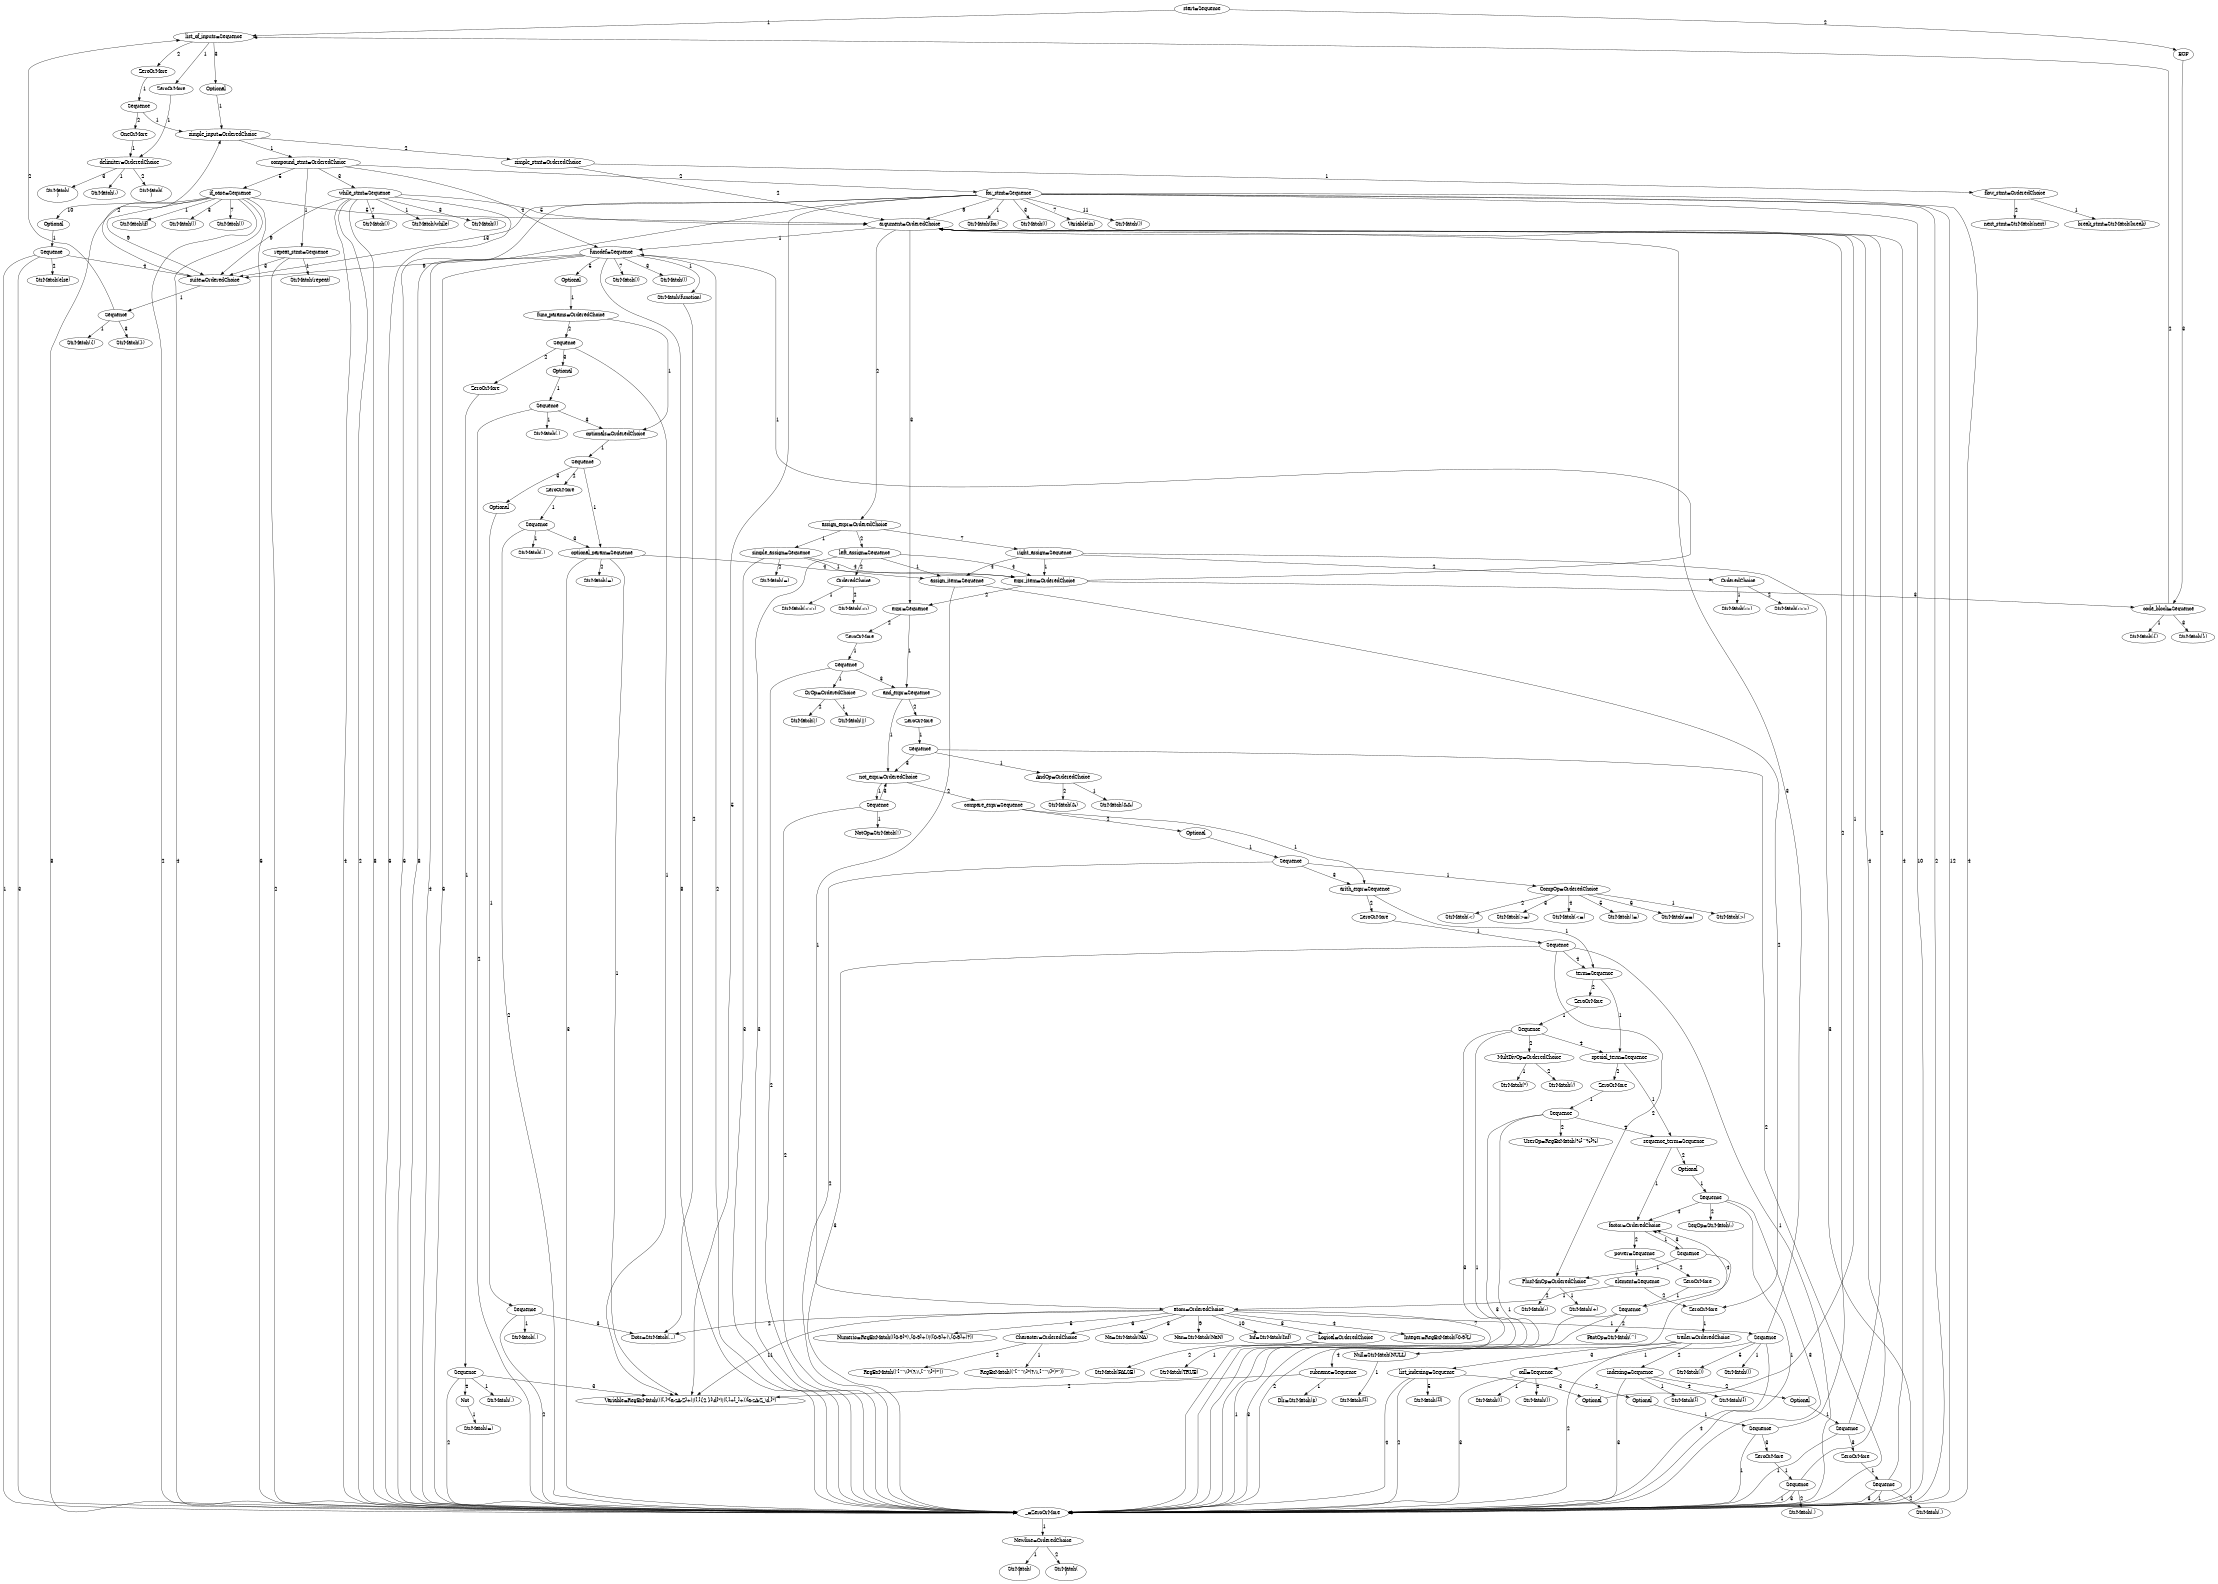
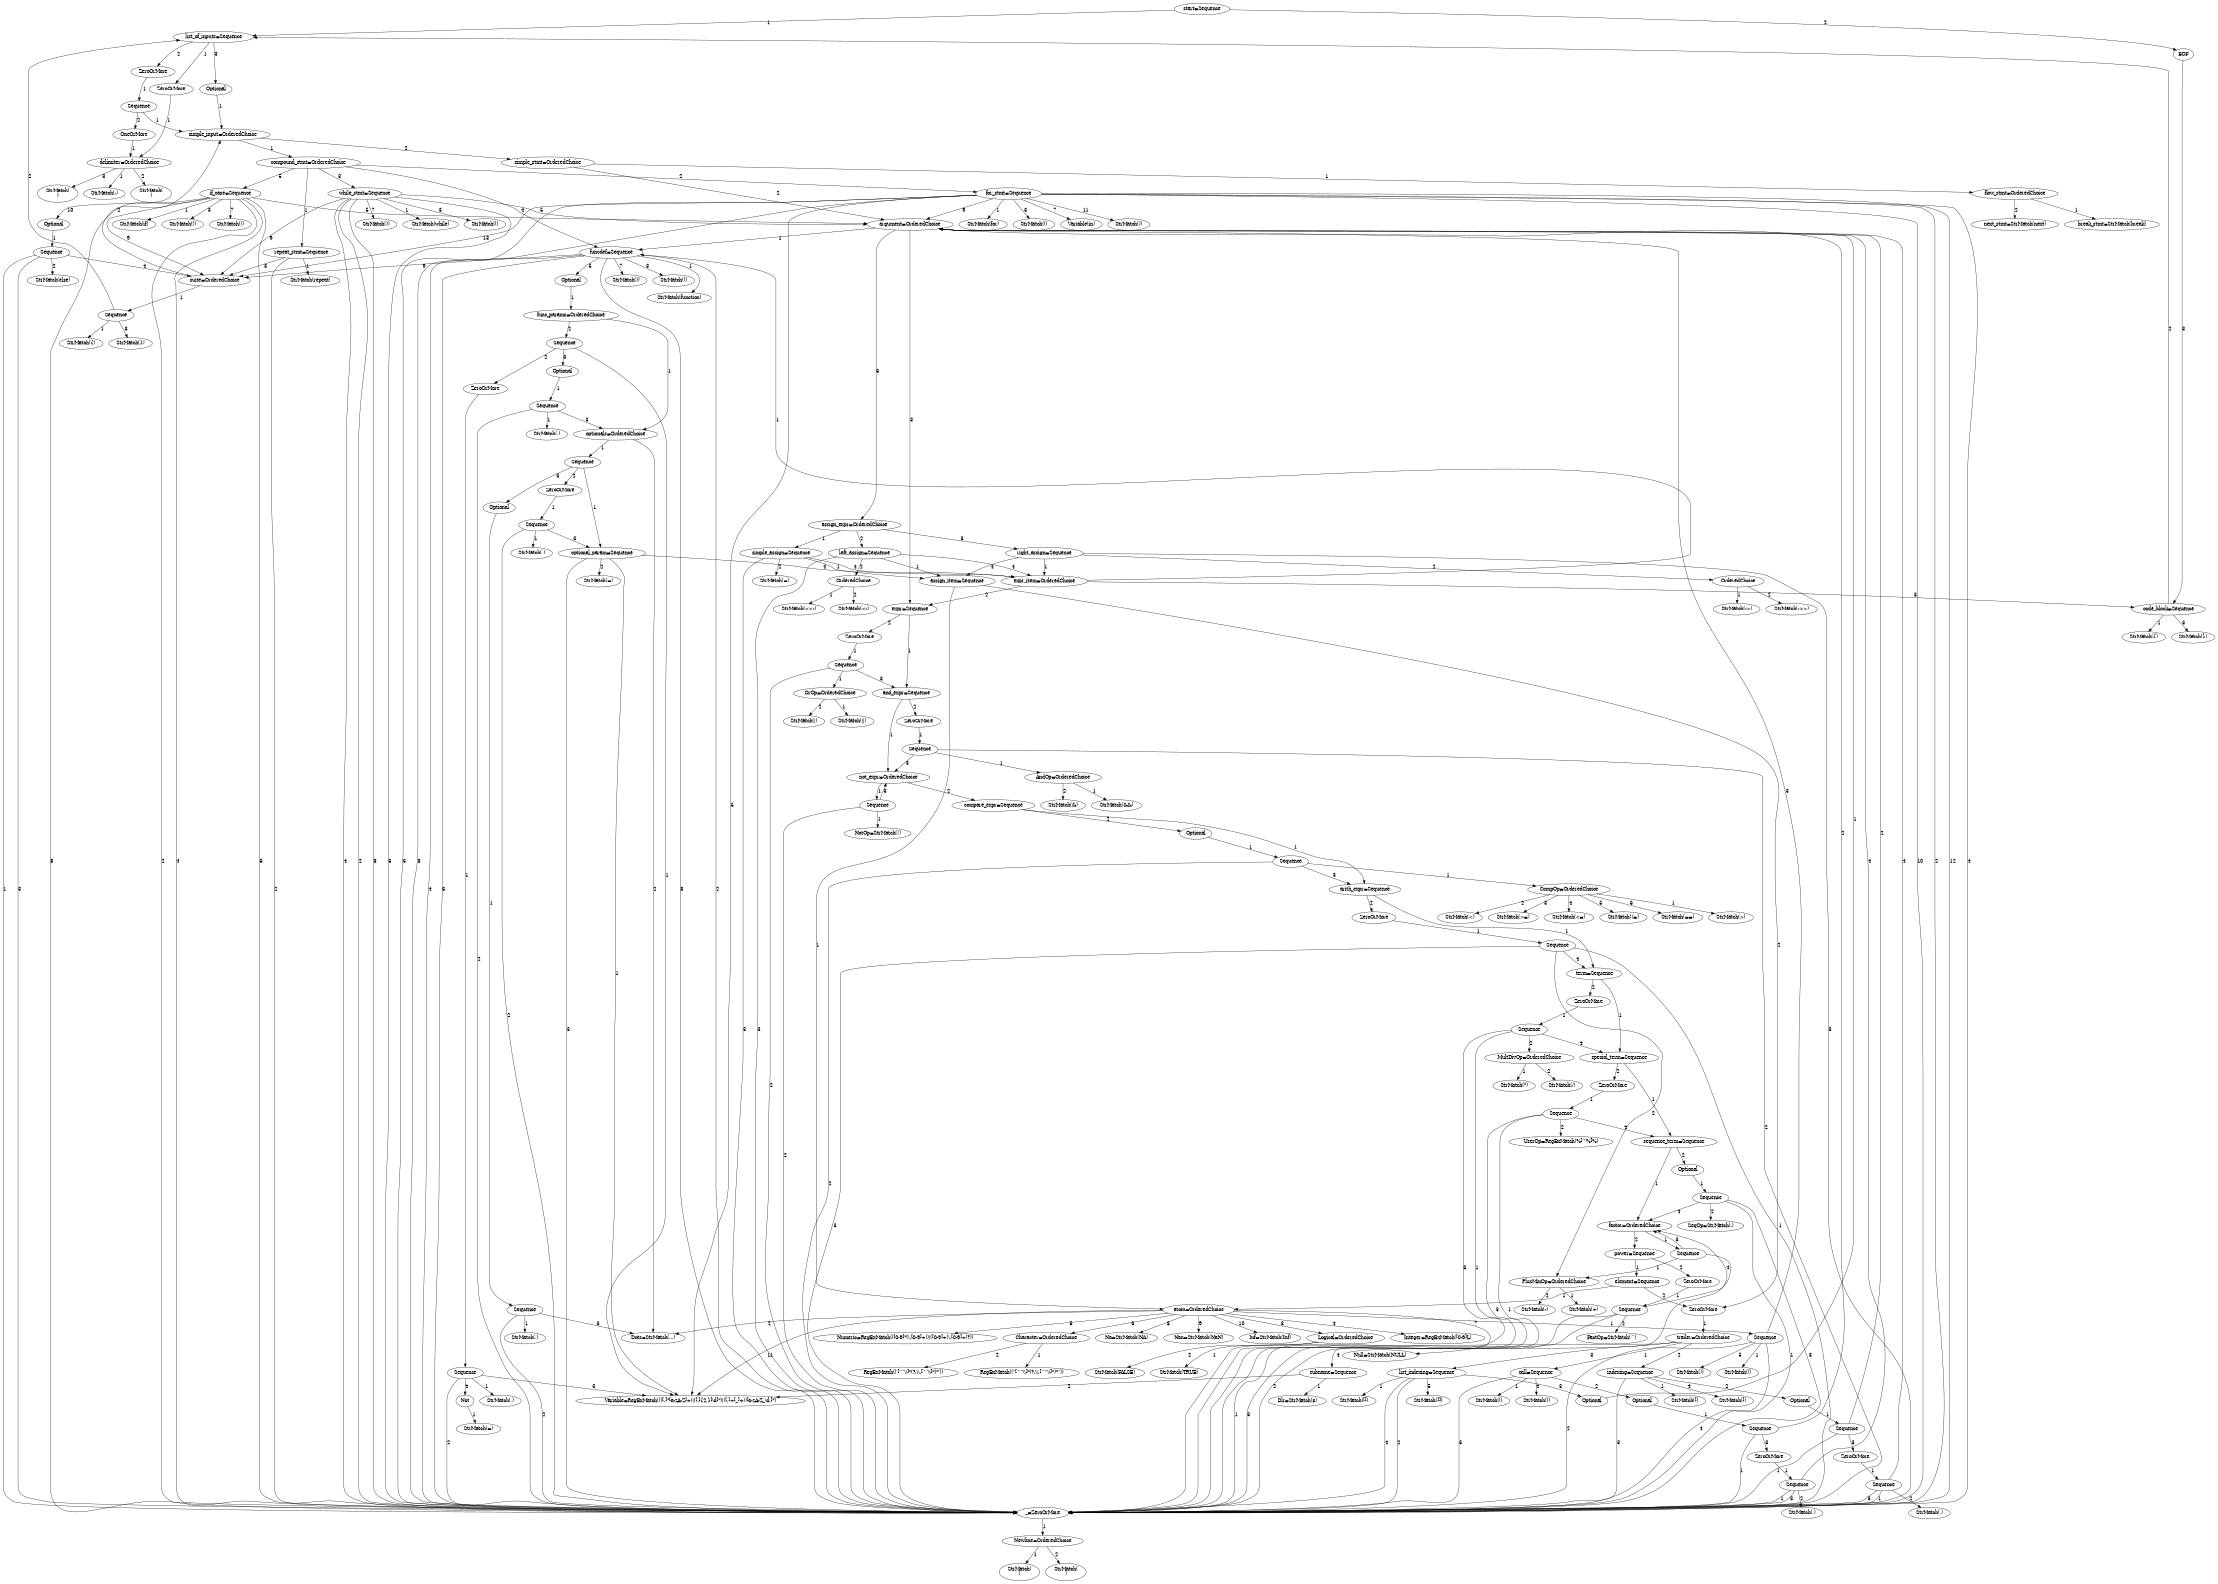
edge "argument=OrderedChoice" -> "assign_expr=OrderedChoice": label "2" -> "6"
edge "assign_expr=OrderedChoice" -> "right_assign=Sequence": label "7" -> "3"
edge "StrMatch(function)" -> "Dots=StrMatch(...)": now "optionals=OrderedChoice" -> "Dots=StrMatch(...)"
edge "Null=StrMatch(NULL)" -> "StrMatch([[)": now "list_indexing=Sequence" -> "StrMatch([[)"
